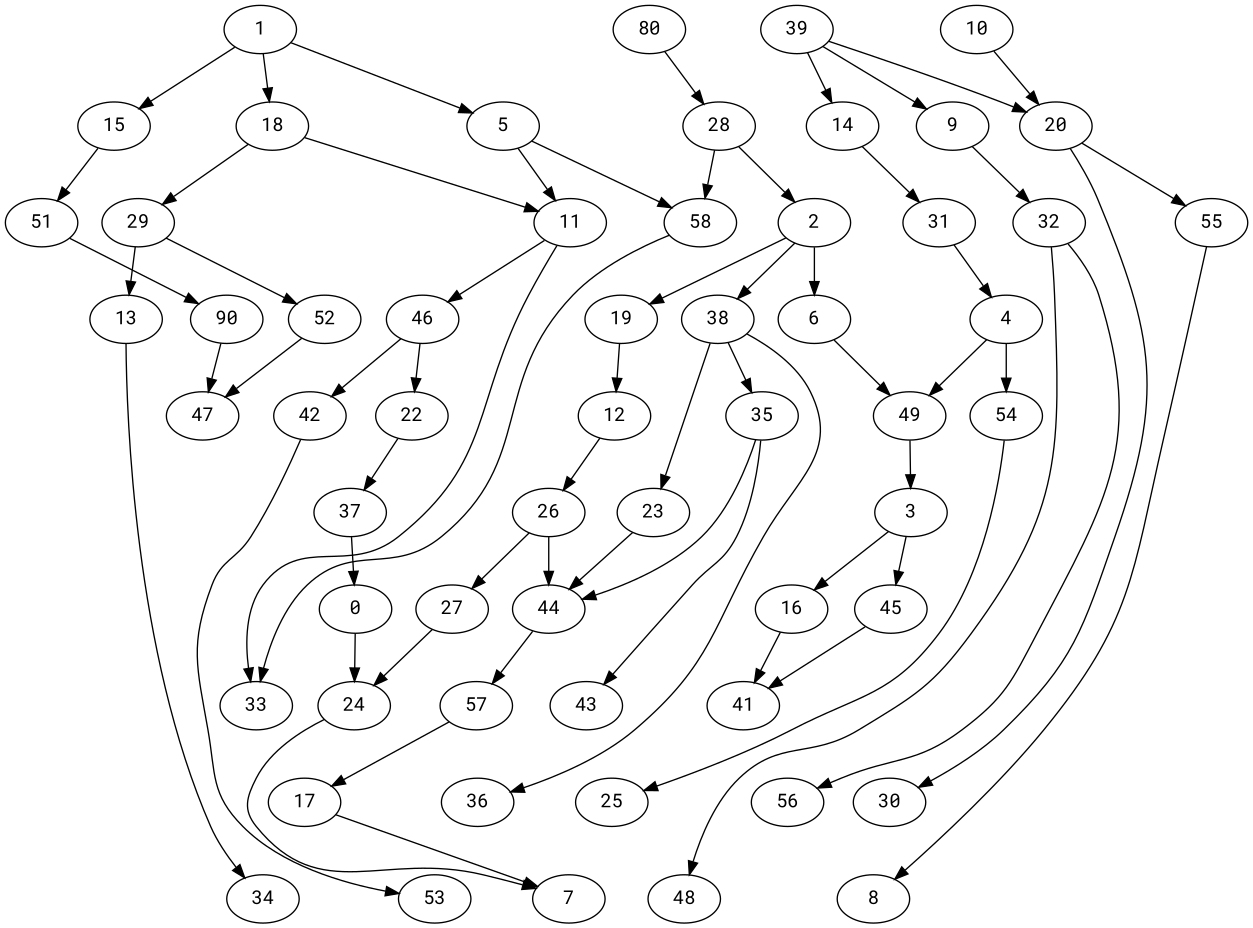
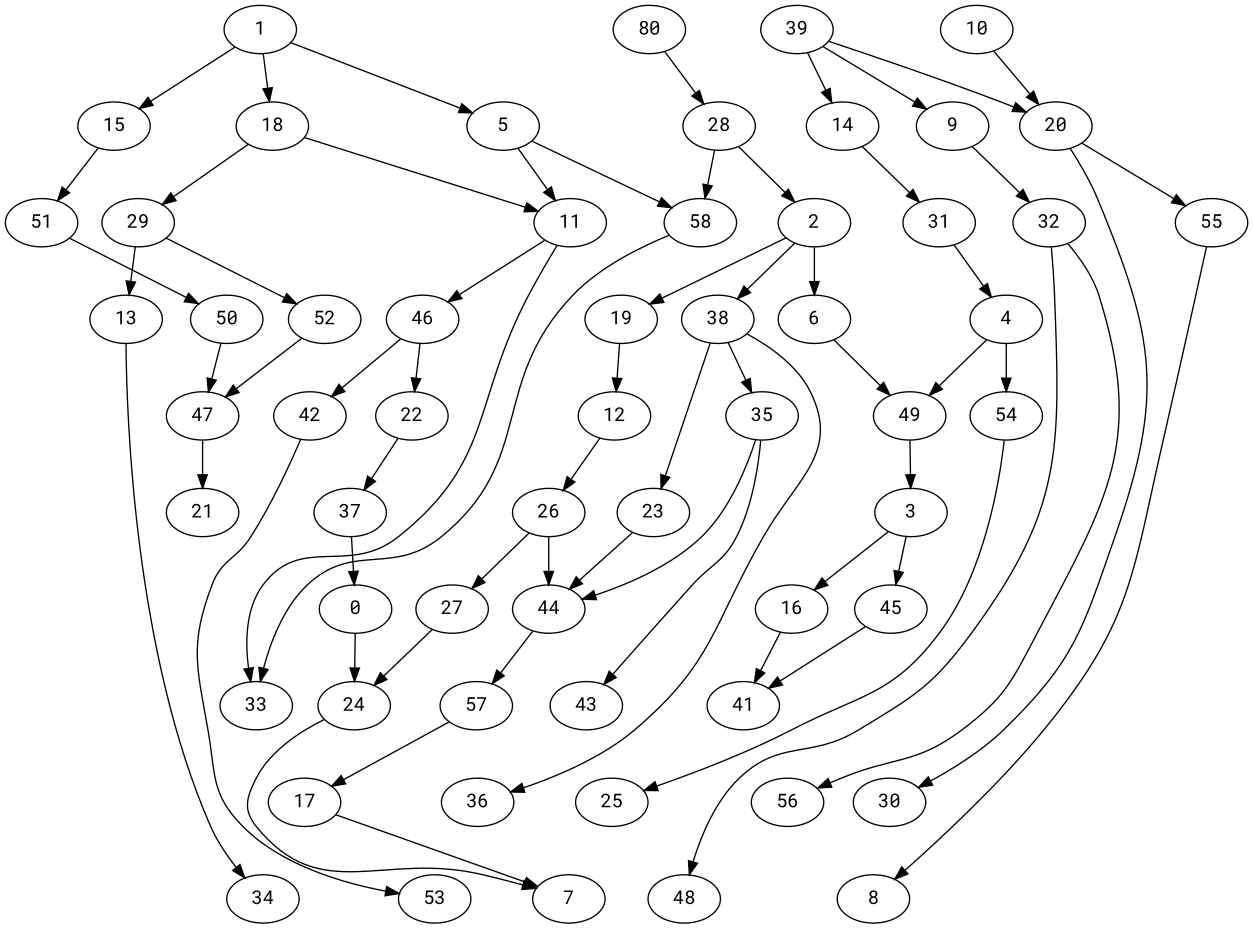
node "90": label "90" -> "50"
node "21": added
